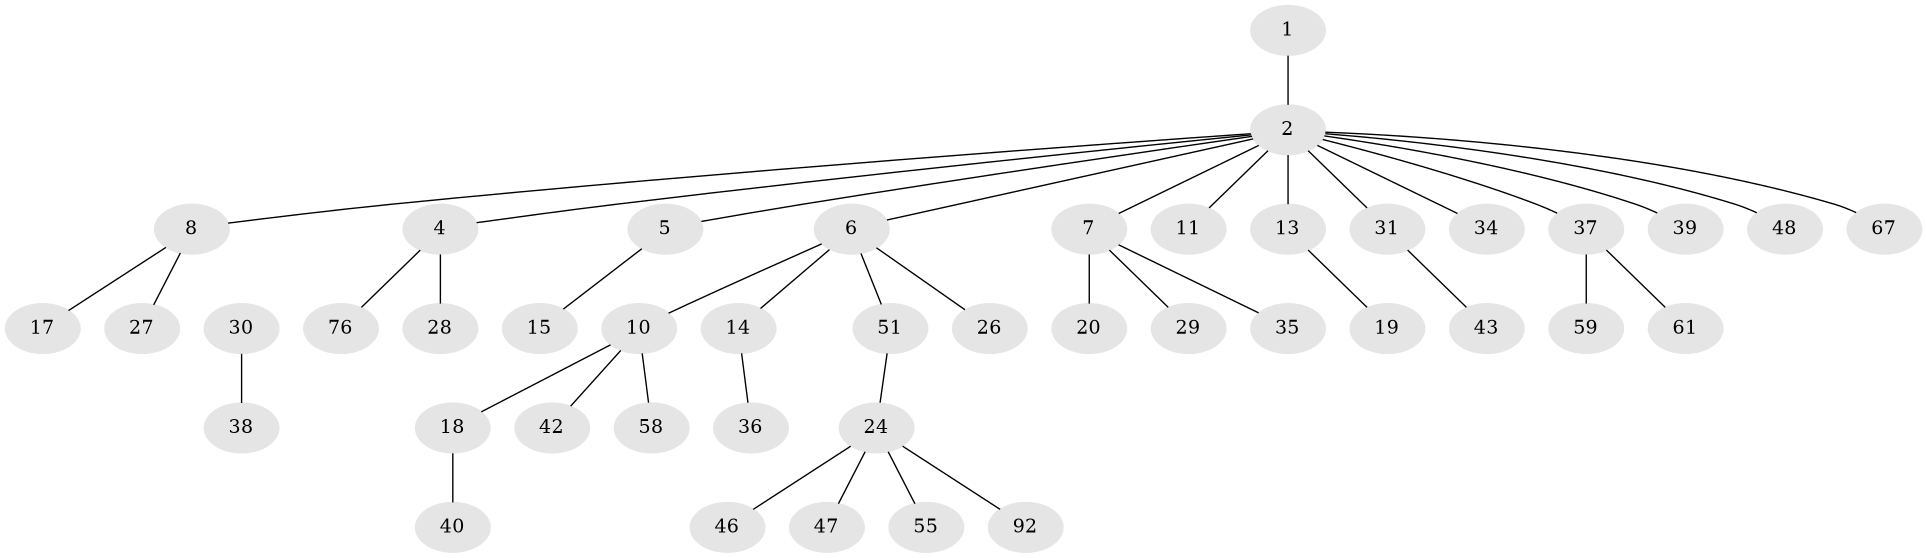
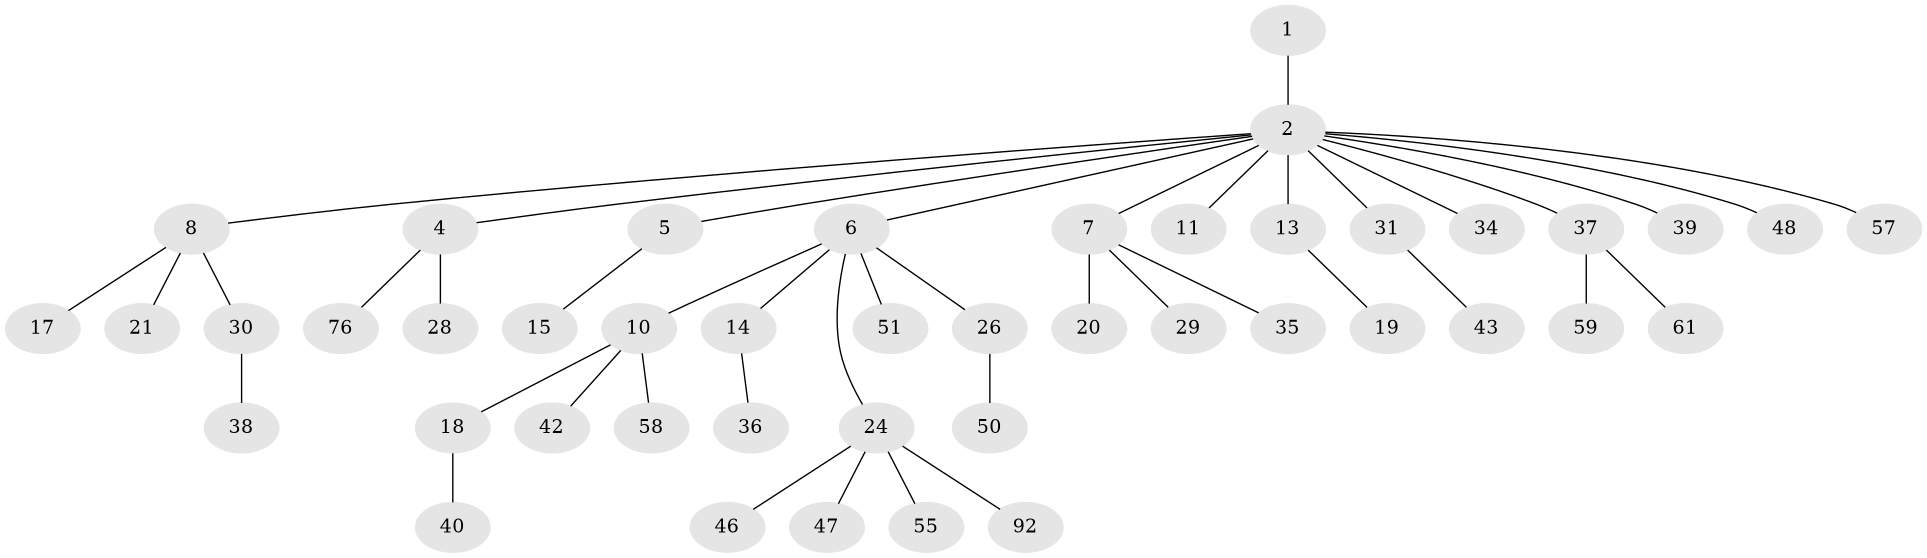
node "67": label "67" -> "57"
edge "8" -- "30": added
node "27": label "27" -> "21"
edge "51" -- "24": now "6" -- "24"
node "50": added
